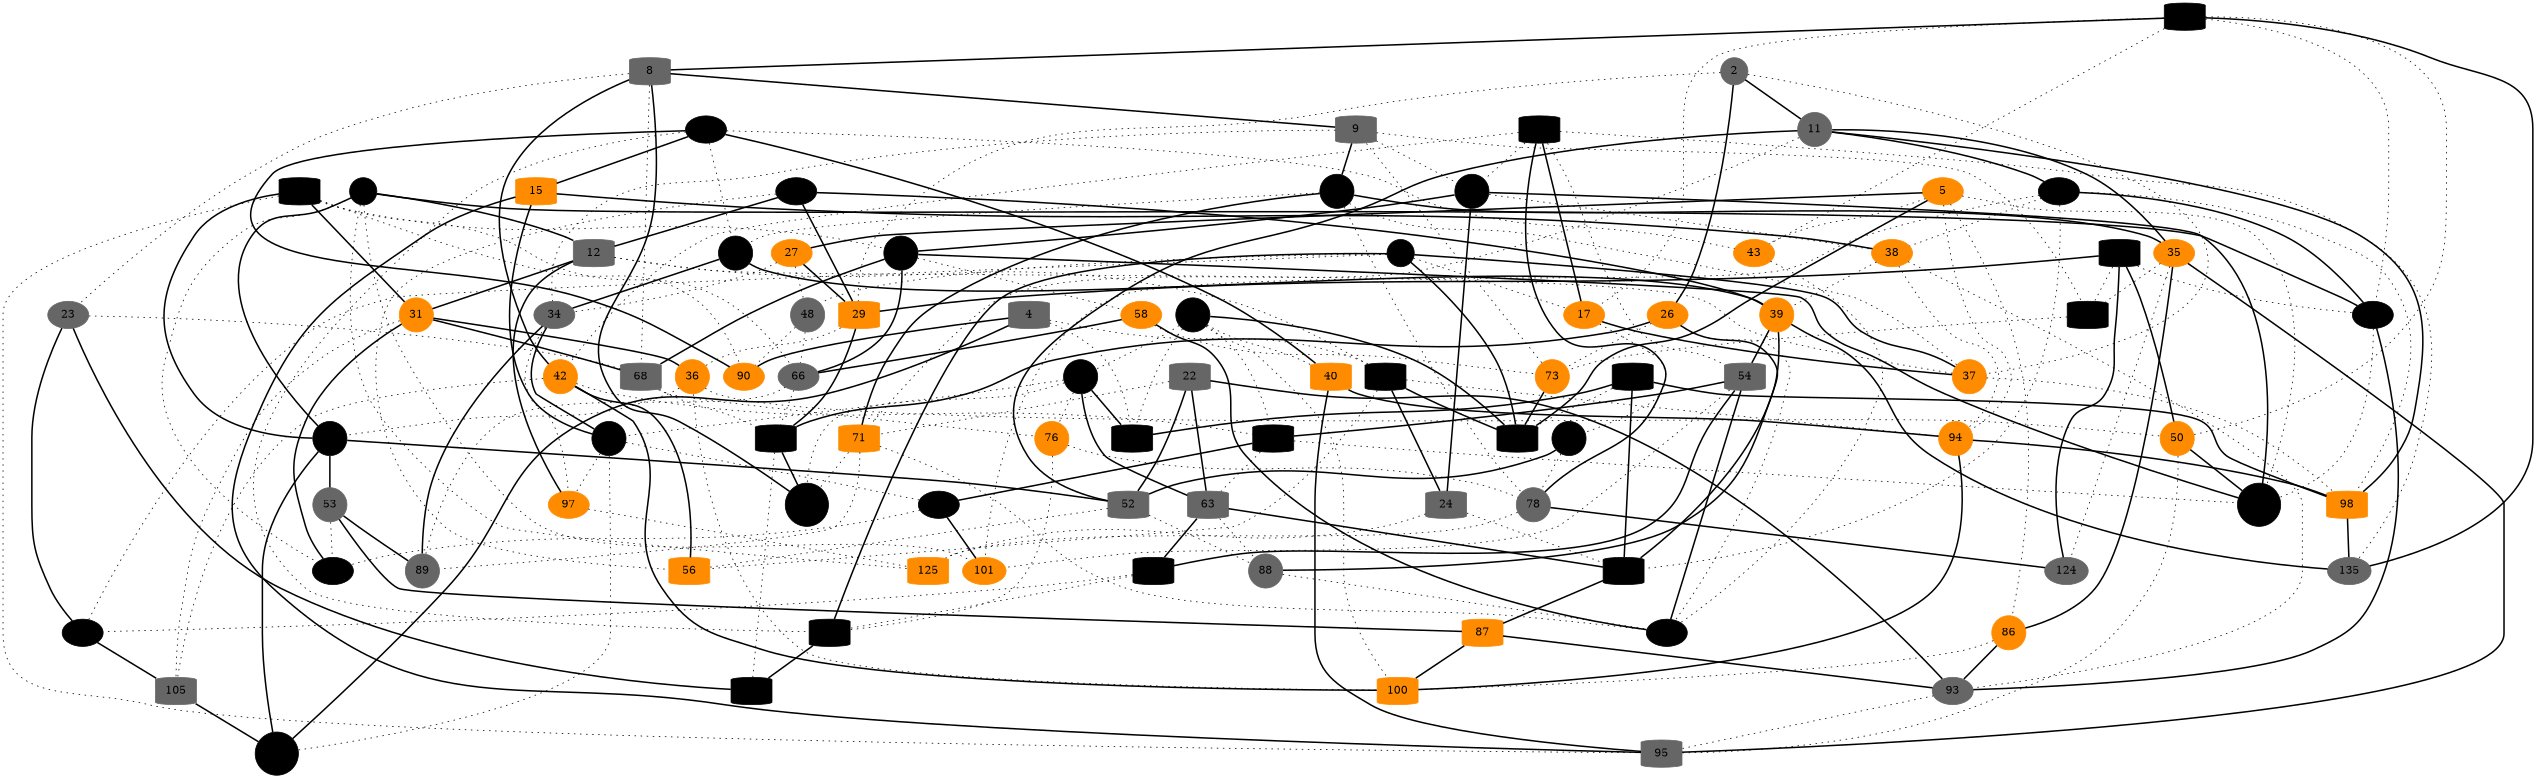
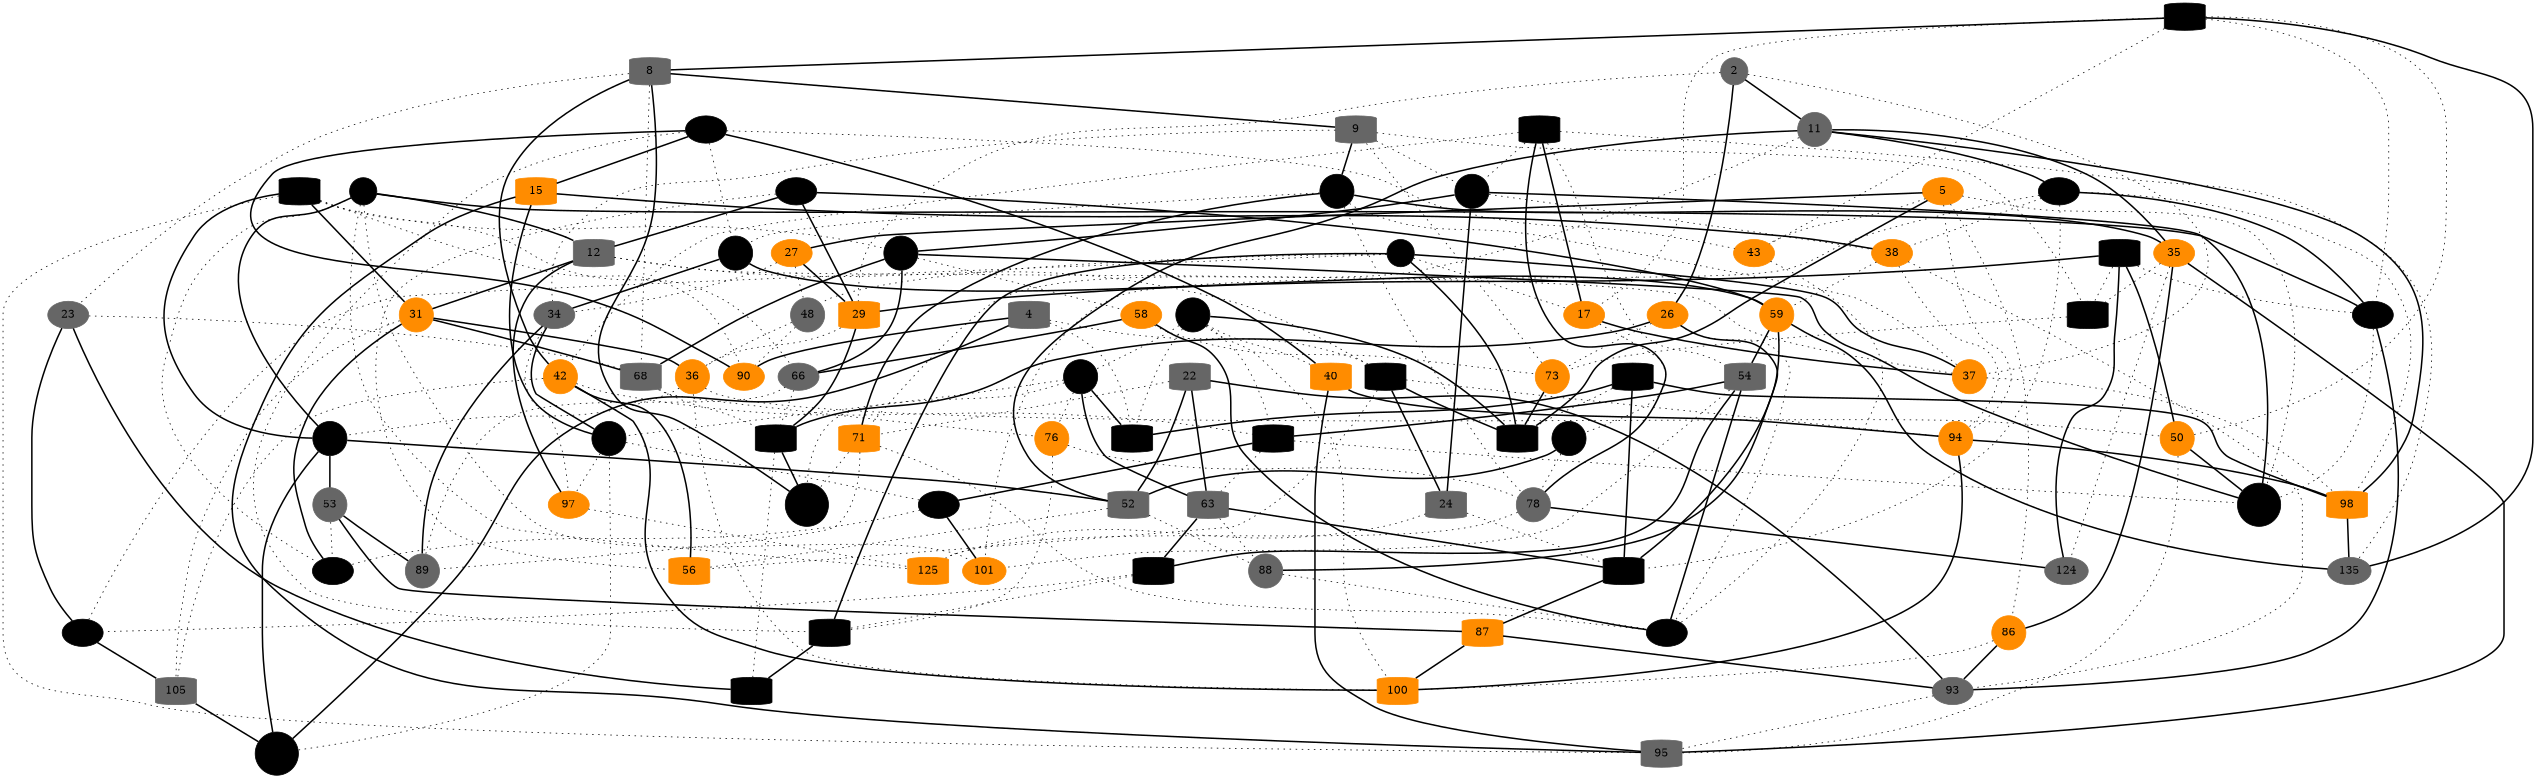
node "39": label "39" -> "59"
edge "48" -- "66": now "48" -- "36"
